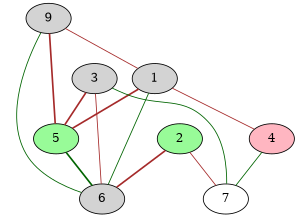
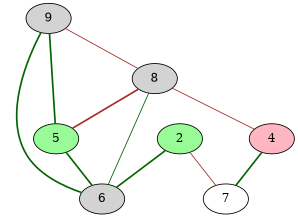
edge "9" -- "5": color brown -> darkgreen
node "3": removed
node "1": label "1" -> "8"
edge "9" -- "6": style solid -> bold
edge "2" -- "6": color brown -> darkgreen
edge "4" -- "7": style solid -> bold
